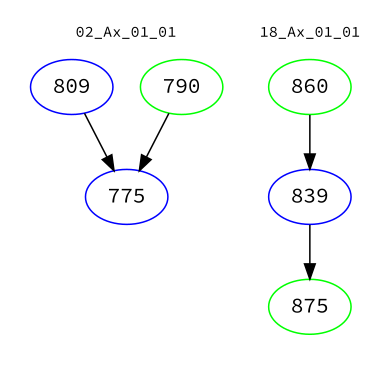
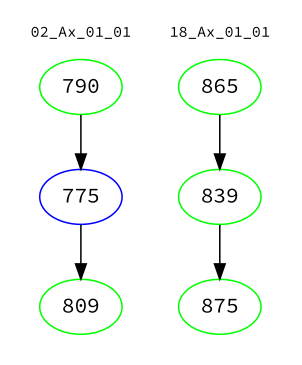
node "809": color blue -> green
node "860": label "860" -> "865"
edge "809" -> "775": reversed
node "839": color blue -> green
